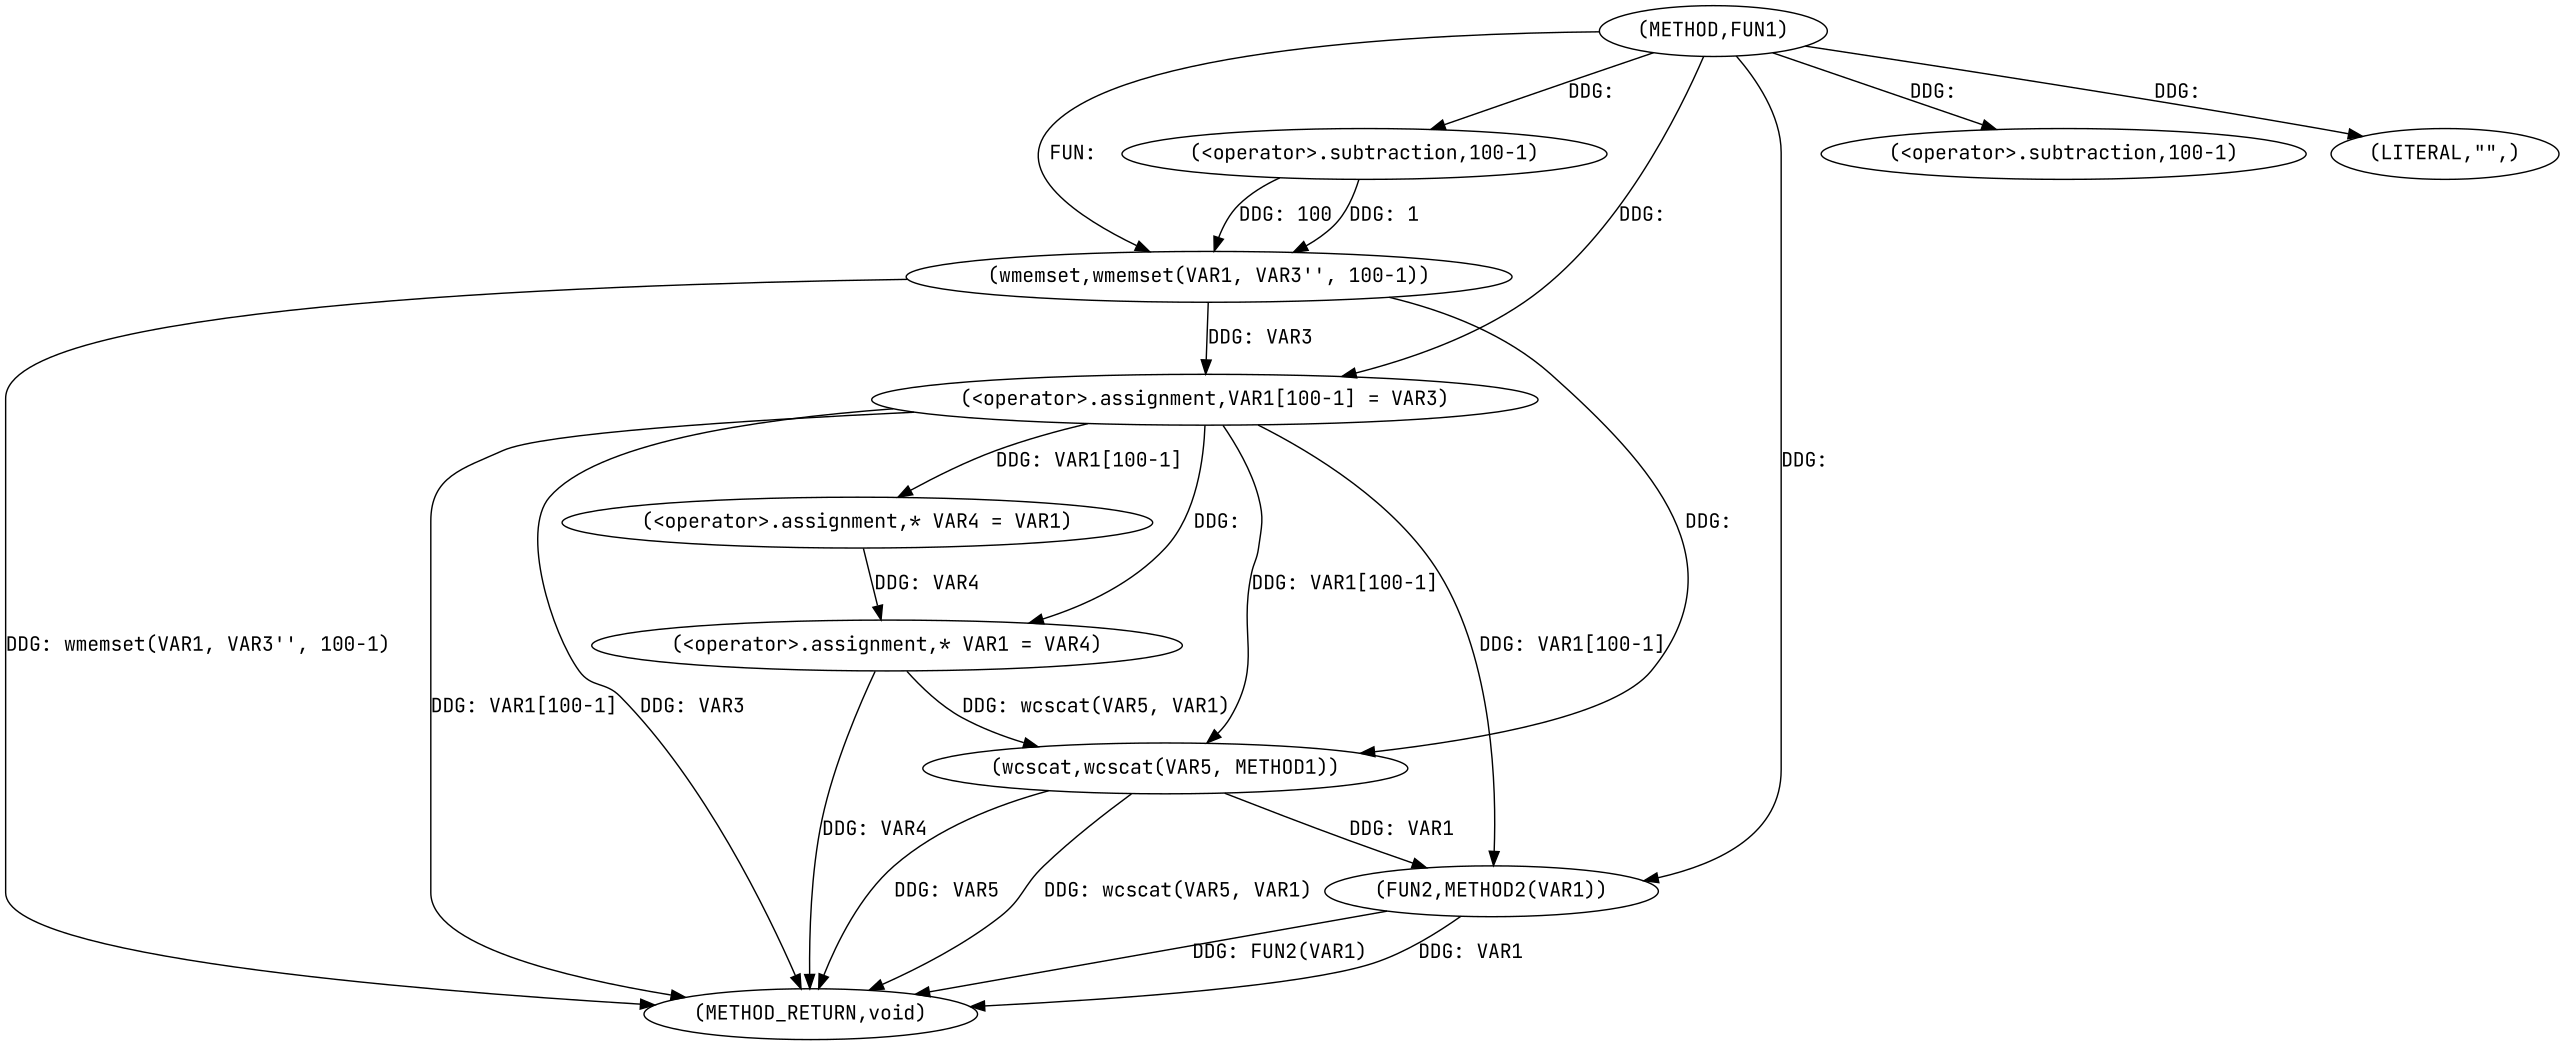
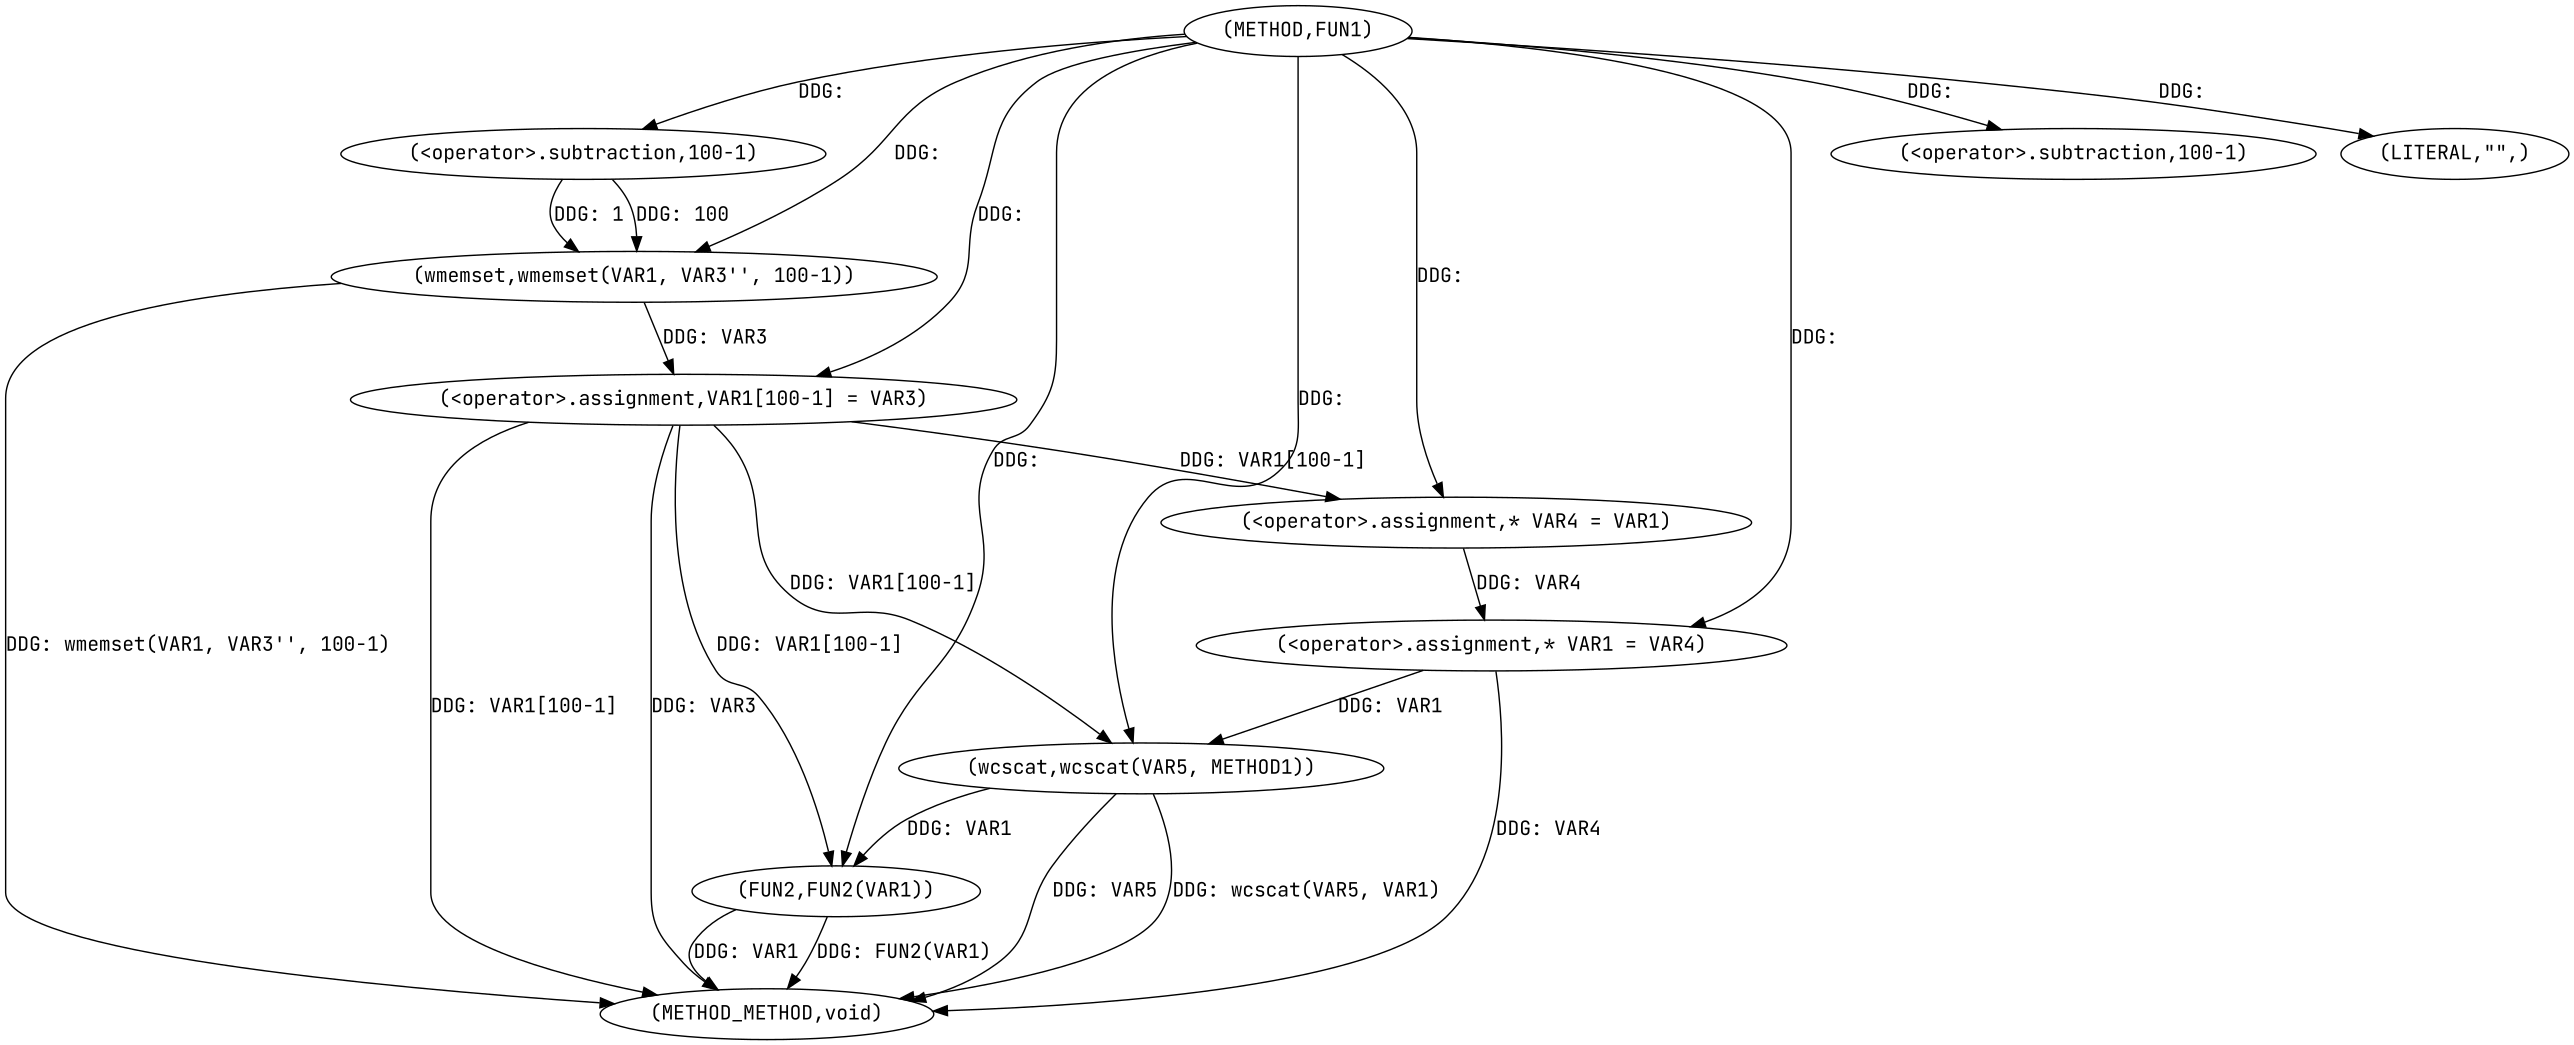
edge "(METHOD,FUN1)" -> "(wmemset,wmemset(VAR1, VAR3'', 100-1))": label "FUN: " -> "DDG: "
edge "(METHOD,FUN1)" -> "(<operator>.assignment,* VAR4 = VAR1)": added, label "DDG:"
edge "(<operator>.assignment,VAR1[100-1] = VAR3)" -> "(<operator>.assignment,* VAR1 = VAR4)": now "(METHOD,FUN1)" -> "(<operator>.assignment,* VAR1 = VAR4)"
edge "(wmemset,wmemset(VAR1, VAR3'', 100-1))" -> "(wcscat,wcscat(VAR5, METHOD1))": now "(METHOD,FUN1)" -> "(wcscat,wcscat(VAR5, METHOD1))"
edge "(<operator>.assignment,* VAR1 = VAR4)" -> "(wcscat,wcscat(VAR5, METHOD1))": label "DDG: wcscat(VAR5, VAR1)" -> "DDG: VAR1"
node "(FUN2,METHOD2(VAR1))": label "(FUN2,METHOD2(VAR1))" -> "(FUN2,FUN2(VAR1))"
node "(METHOD_RETURN,void)": label "(METHOD_RETURN,void)" -> "(METHOD_METHOD,void)"
